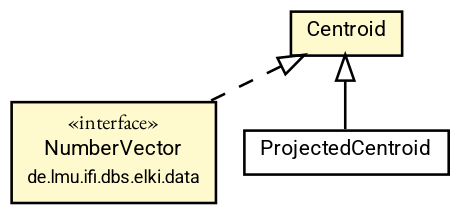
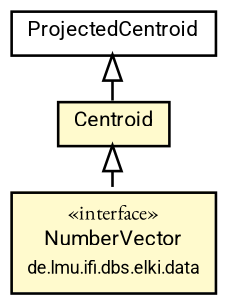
edge "ProjectedCentroid" -> "Centroid": reversed
